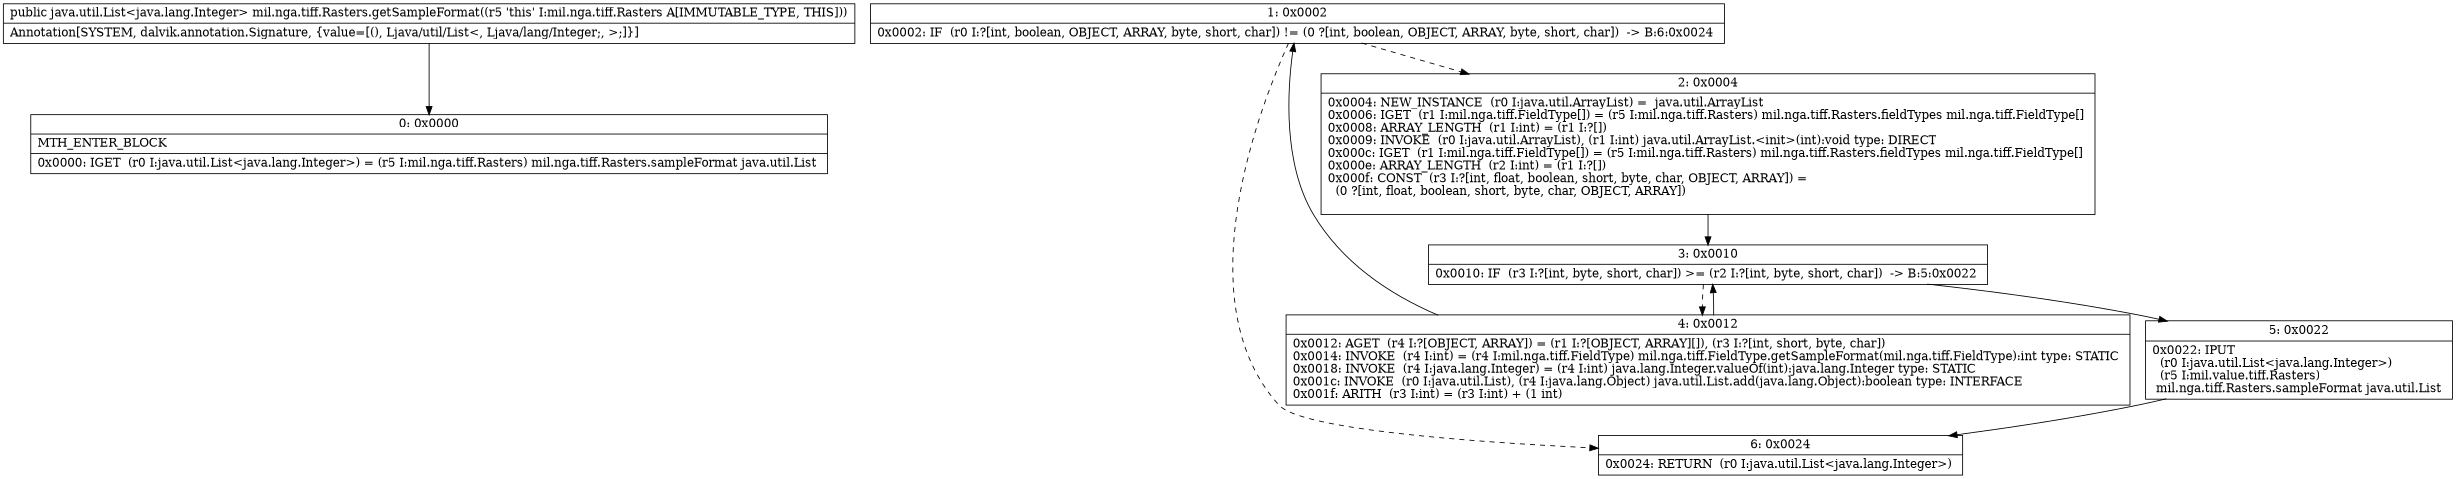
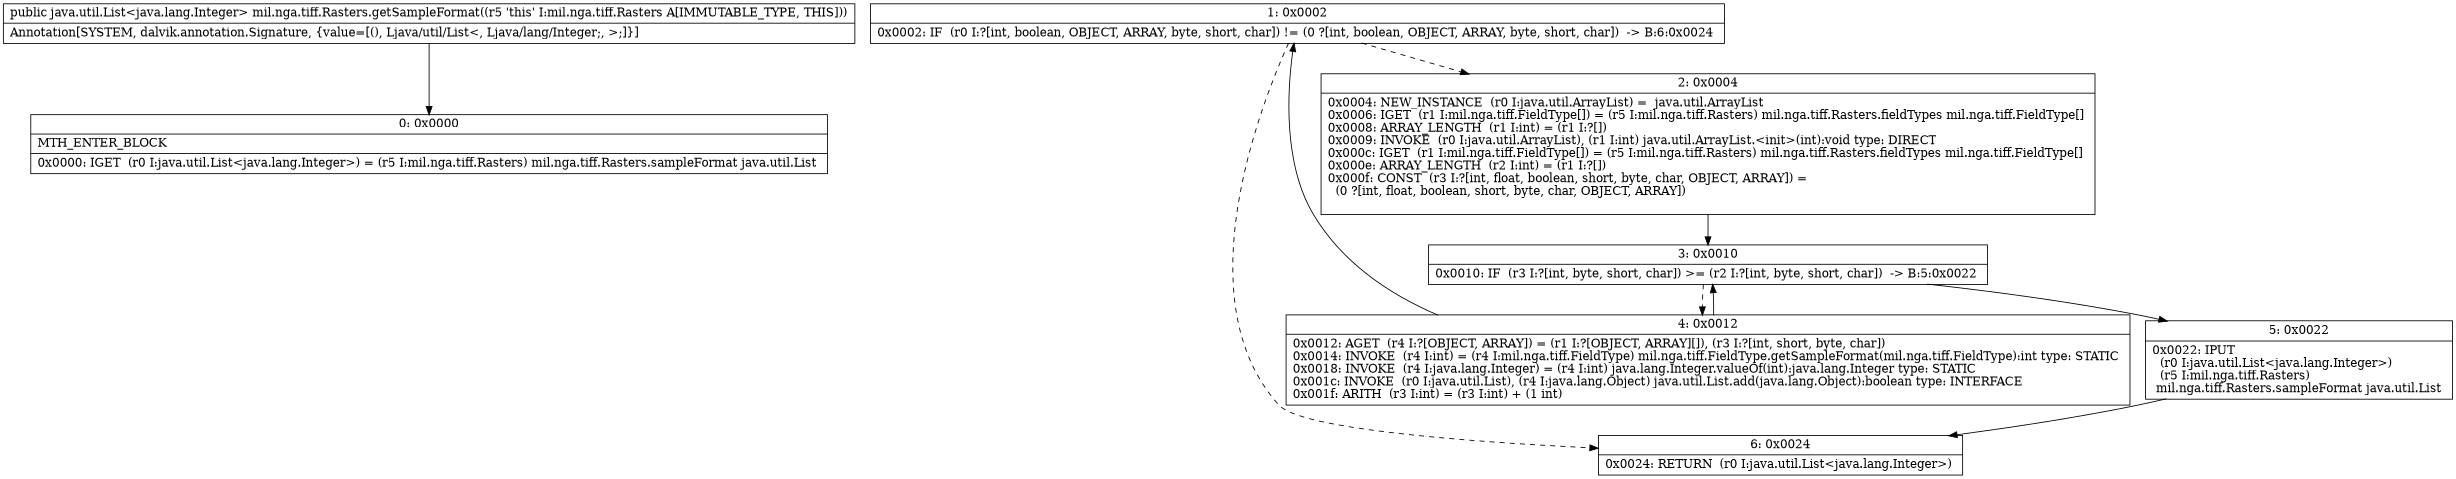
node "5: 0x0022": text "(r5 I:mil.value.tiff.Rasters)" -> "(r5 I:mil.nga.tiff.Rasters)"
